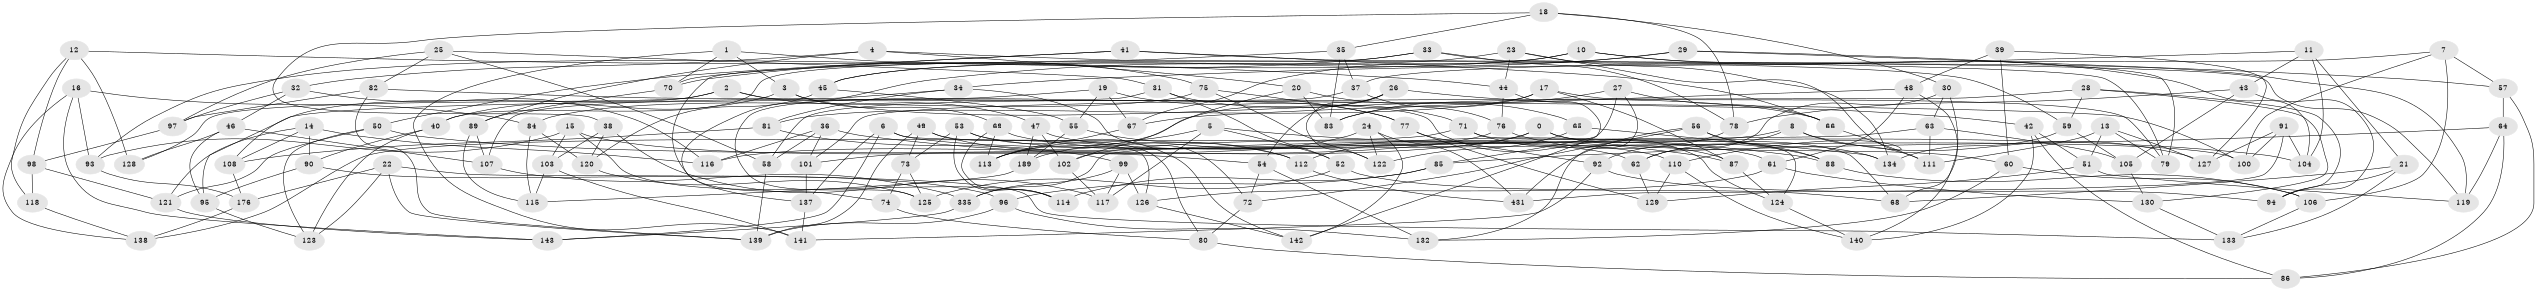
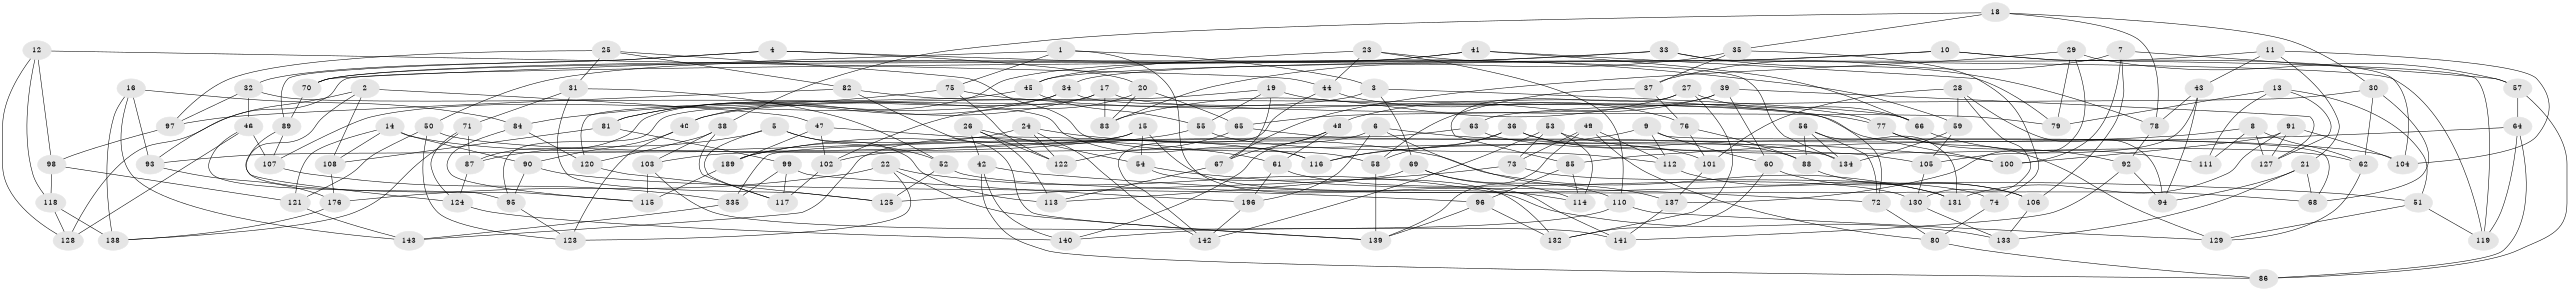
edge "39" -- "65": added
node "0": label "0" -> "9"
edge "63" -- "111": removed
node "126": label "126" -> "196"
node "431": label "431" -> "131"
edge "118" -- "128": added
